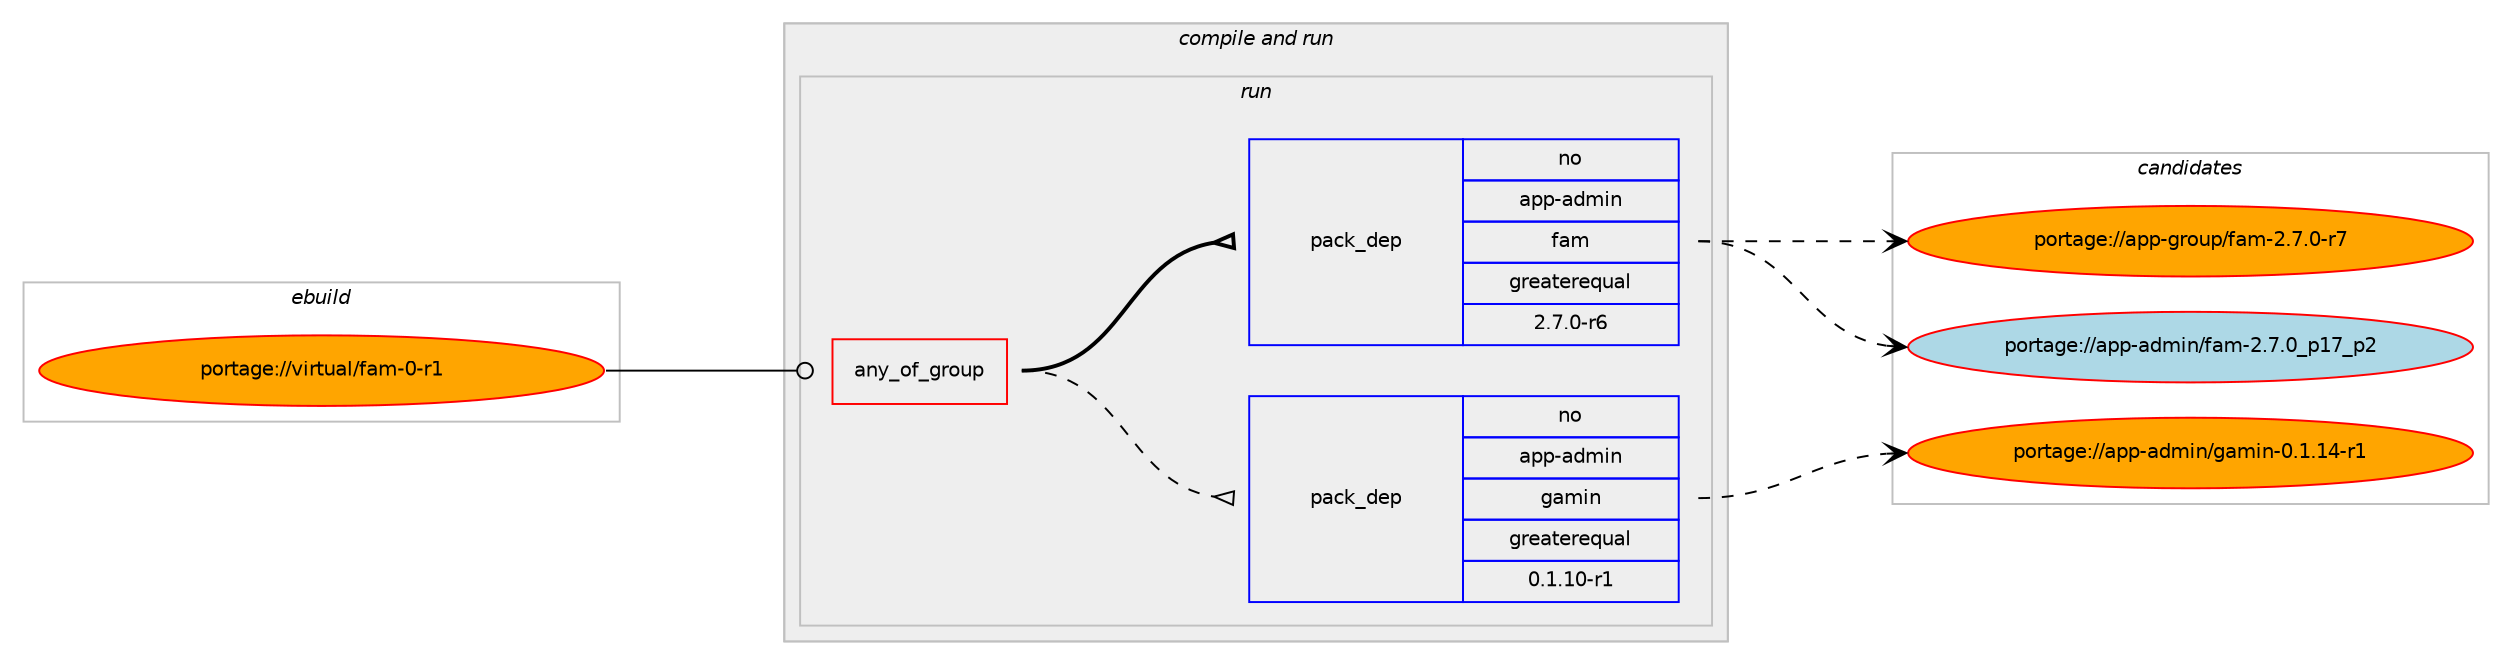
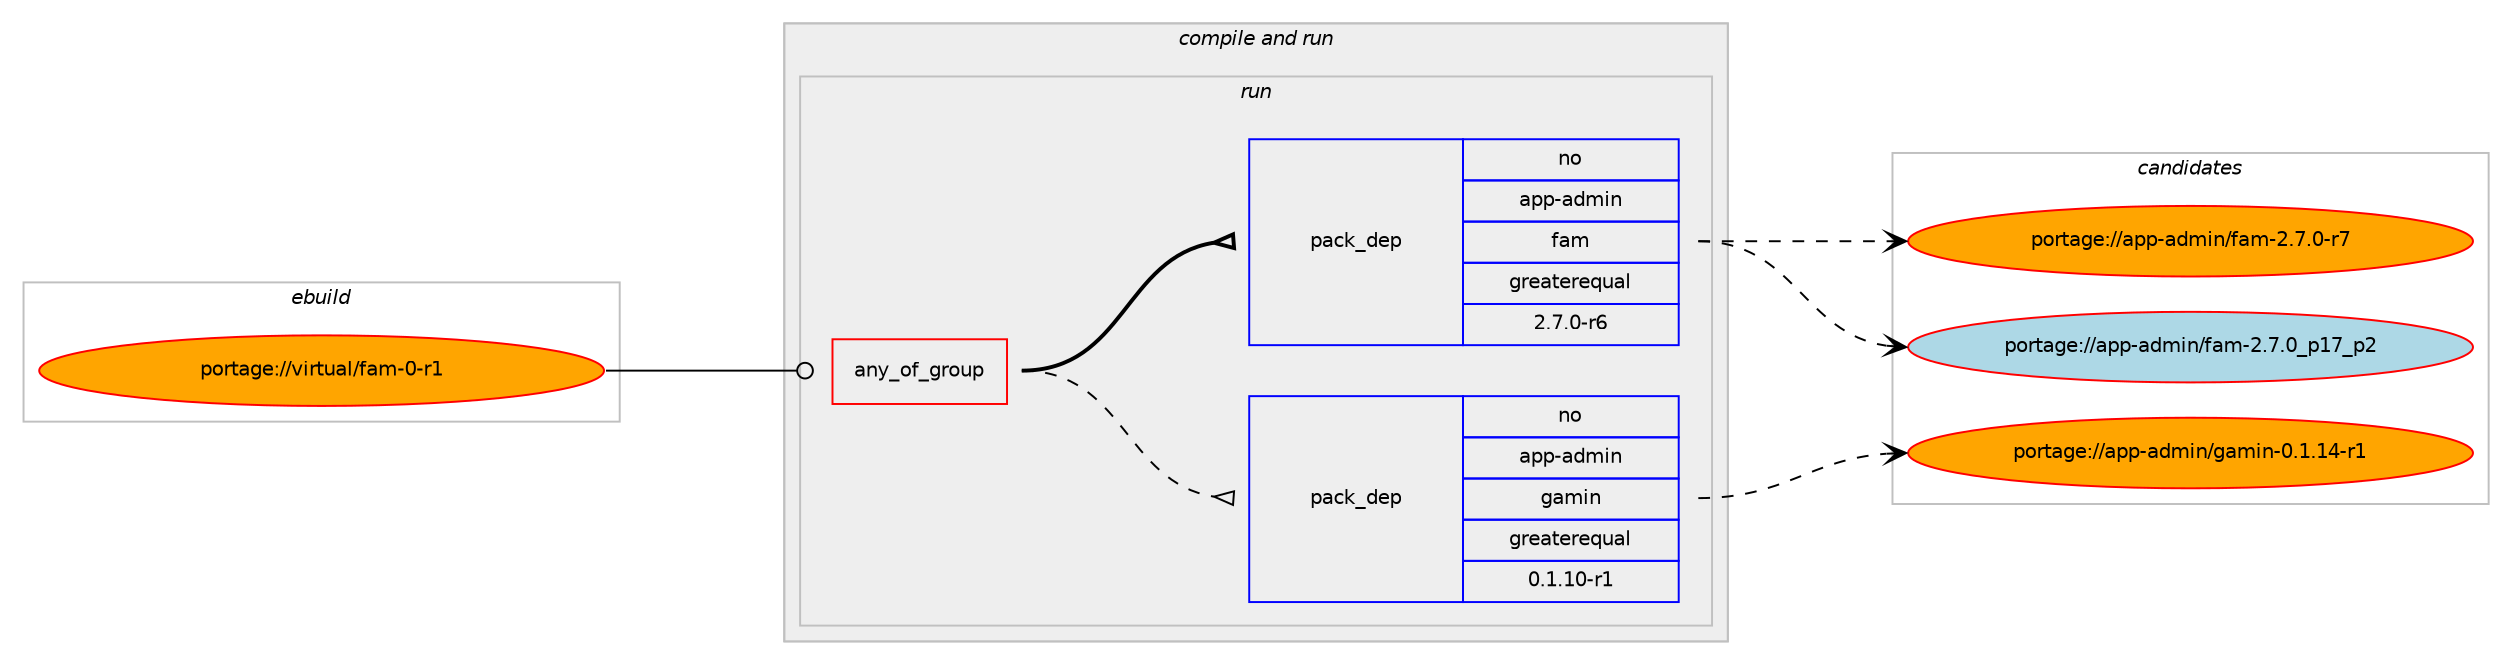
node "portage://app-group/fam-2.7.0-r7": label "portage://app-group/fam-2.7.0-r7" -> "portage://app-admin/fam-2.7.0-r7"
